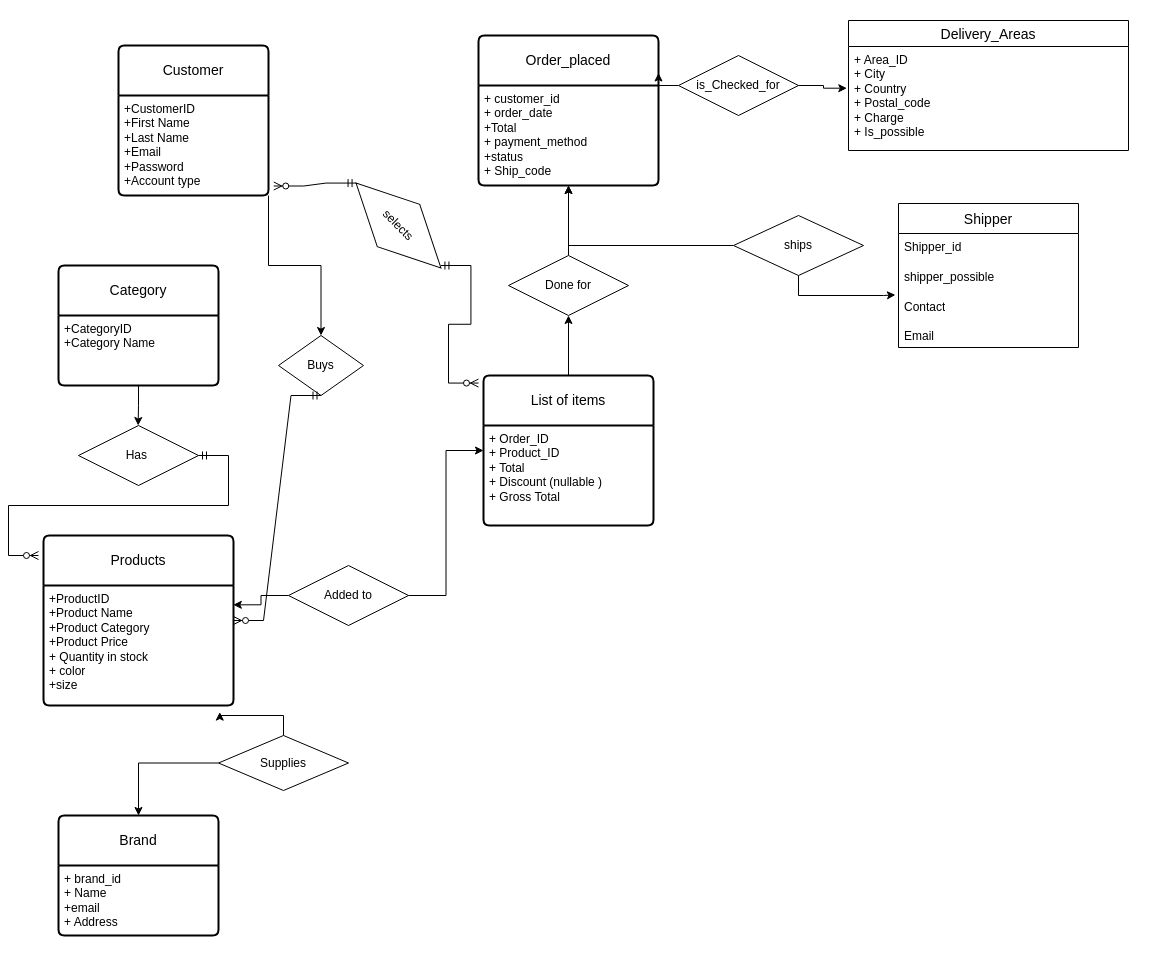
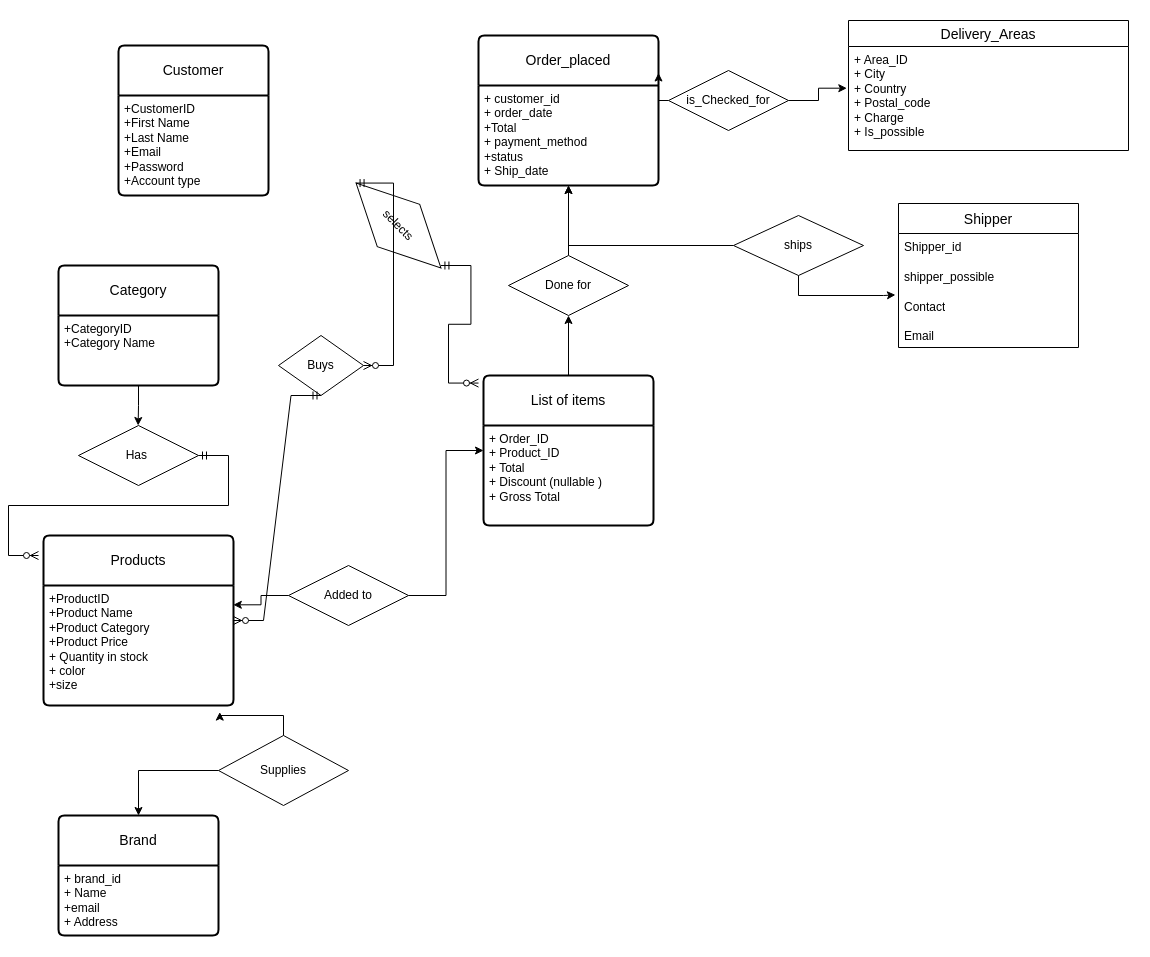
node "is_Checked_for": moved (739, 86) -> (729, 101)
node "+ customer_id + order_date +Total + payment_method +status + Ship_code": label "+ customer_id + order_date +Total + payment_method +status + Ship_code" -> "+ customer_id + order_date +Total + payment_method +status + Ship_date"
edge "+CustomerID +First Name +Last Name +Email +Password +Account type" -- "selects": now "Buys" -- "selects"
edge "+CustomerID +First Name +Last Name +Email +Password +Account type" -> "Buys": removed
node "Supplies": size 130x55 -> 130x70
